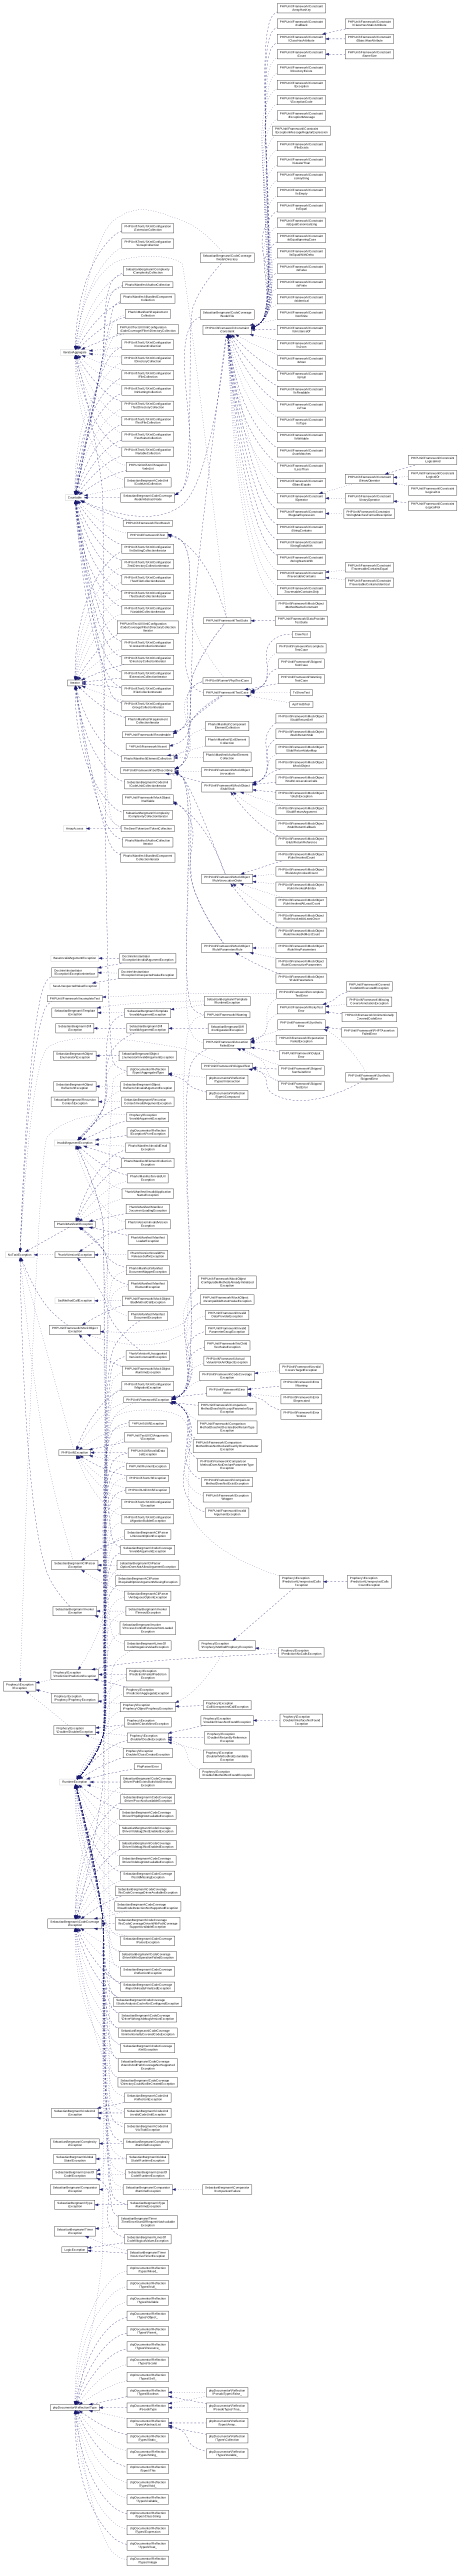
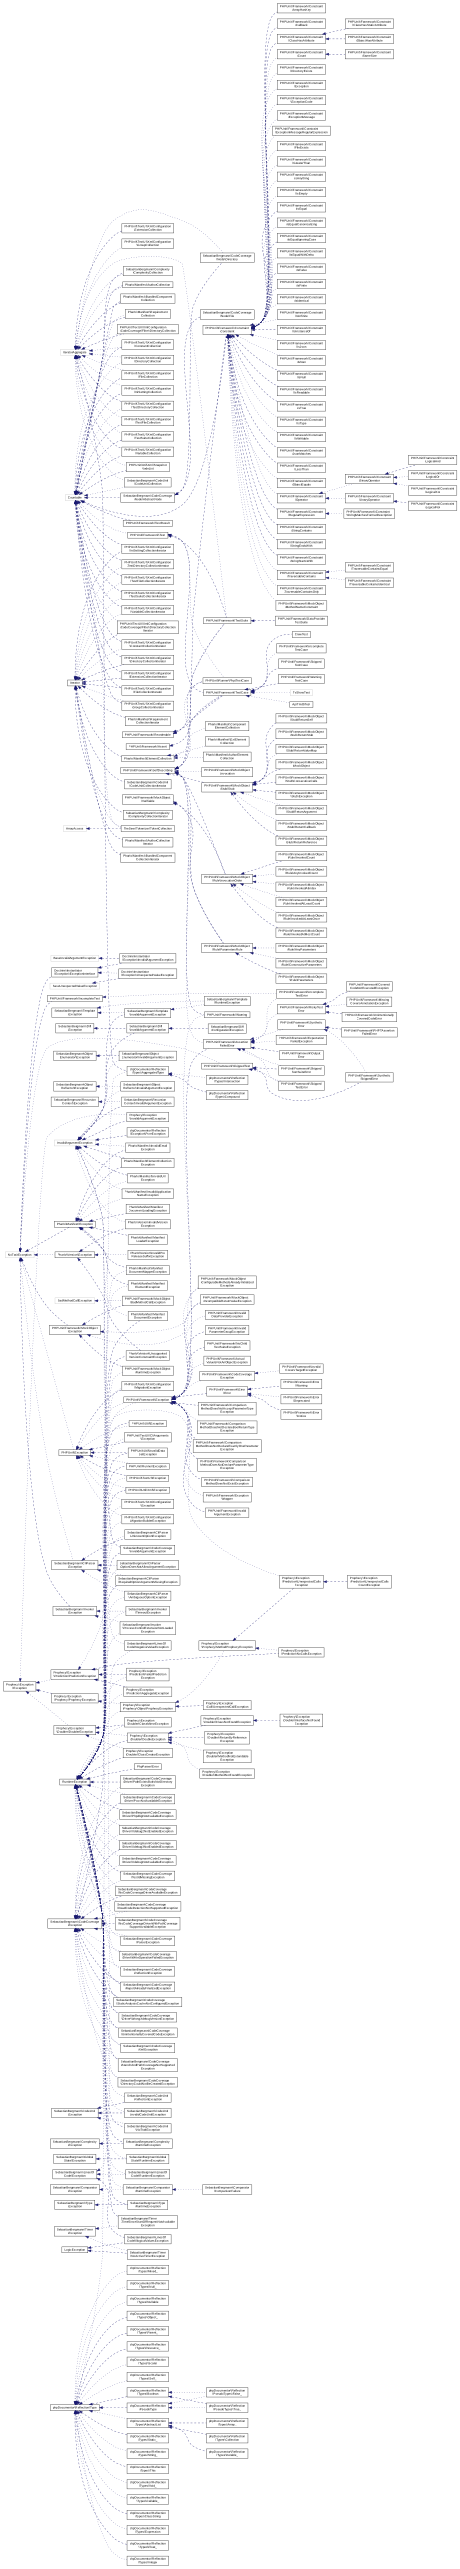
node "TvShowTest": color black -> grey75
node "RuntimeException": color grey75 -> black
